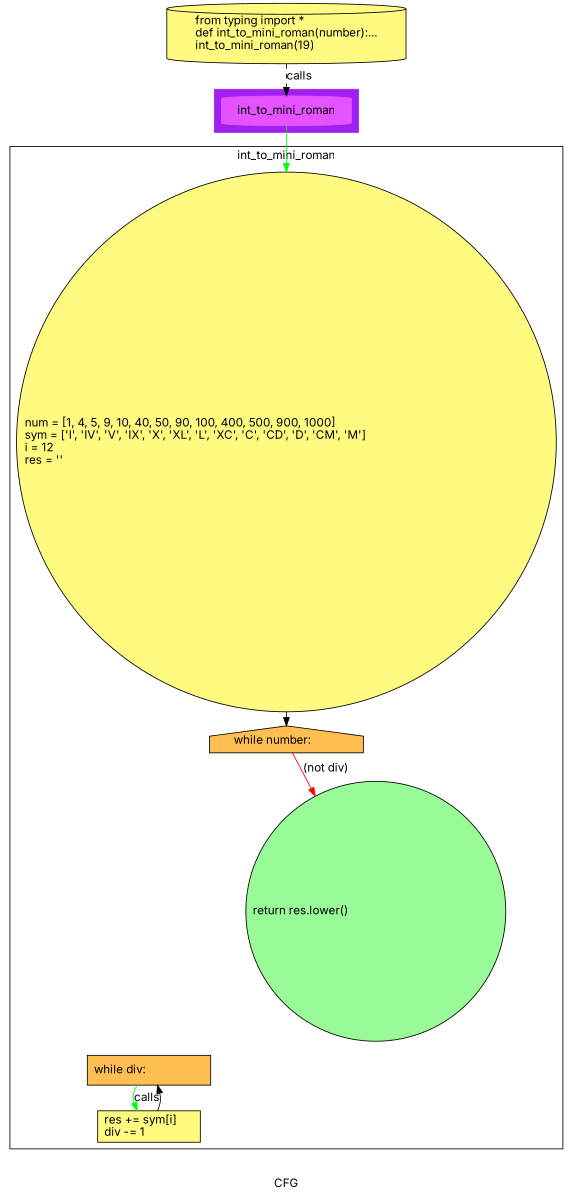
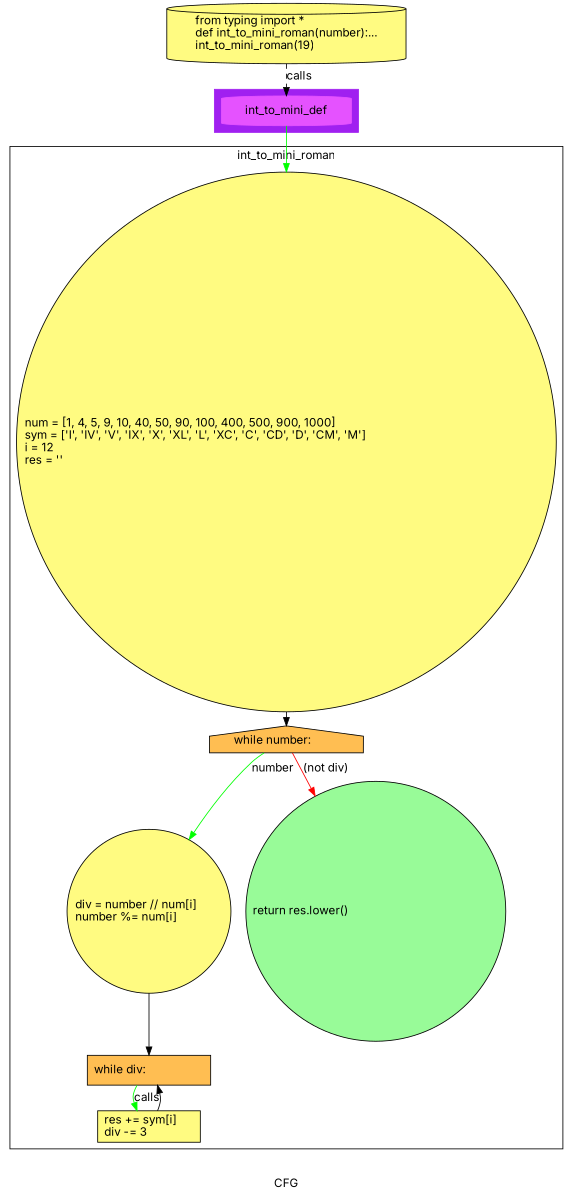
node "int_to_mini_roman": label "int_to_mini_roman" -> "int_to_mini_def"
node "div = number // num[i] number %= num[i]": added
node "res += sym[i] div -= 1": label "res += sym[i] div -= 1" -> "res += sym[i] div -= 3"
